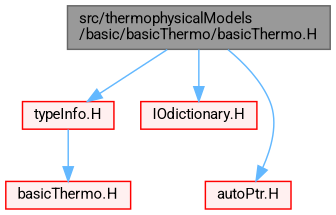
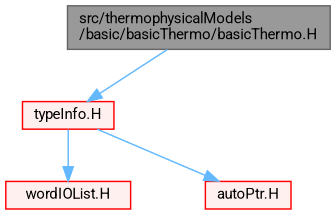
edge "src/thermophysicalModels /basic/basicThermo/basicThermo.H" -> "autoPtr.H": now "typeInfo.H" -> "autoPtr.H"
node "IOdictionary.H": removed
node "basicThermo.H": label "basicThermo.H" -> "wordIOList.H"
